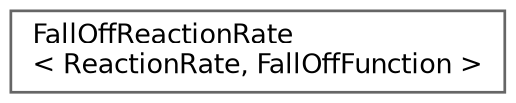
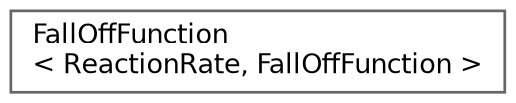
node "FallOffReactionRate < ReactionRate, FallOffFunction >": label "FallOffReactionRate < ReactionRate, FallOffFunction >" -> "FallOffFunction < ReactionRate, FallOffFunction >"
